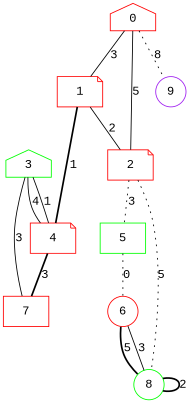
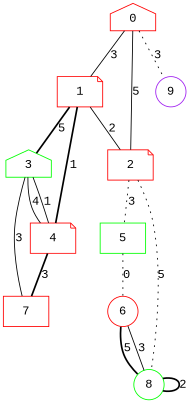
edge "0" -- "9": label "8" -> "3"
edge "1" -- "3": added, label "5"
